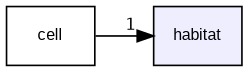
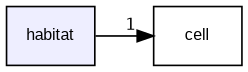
edge "cell" -> "habitat": reversed
